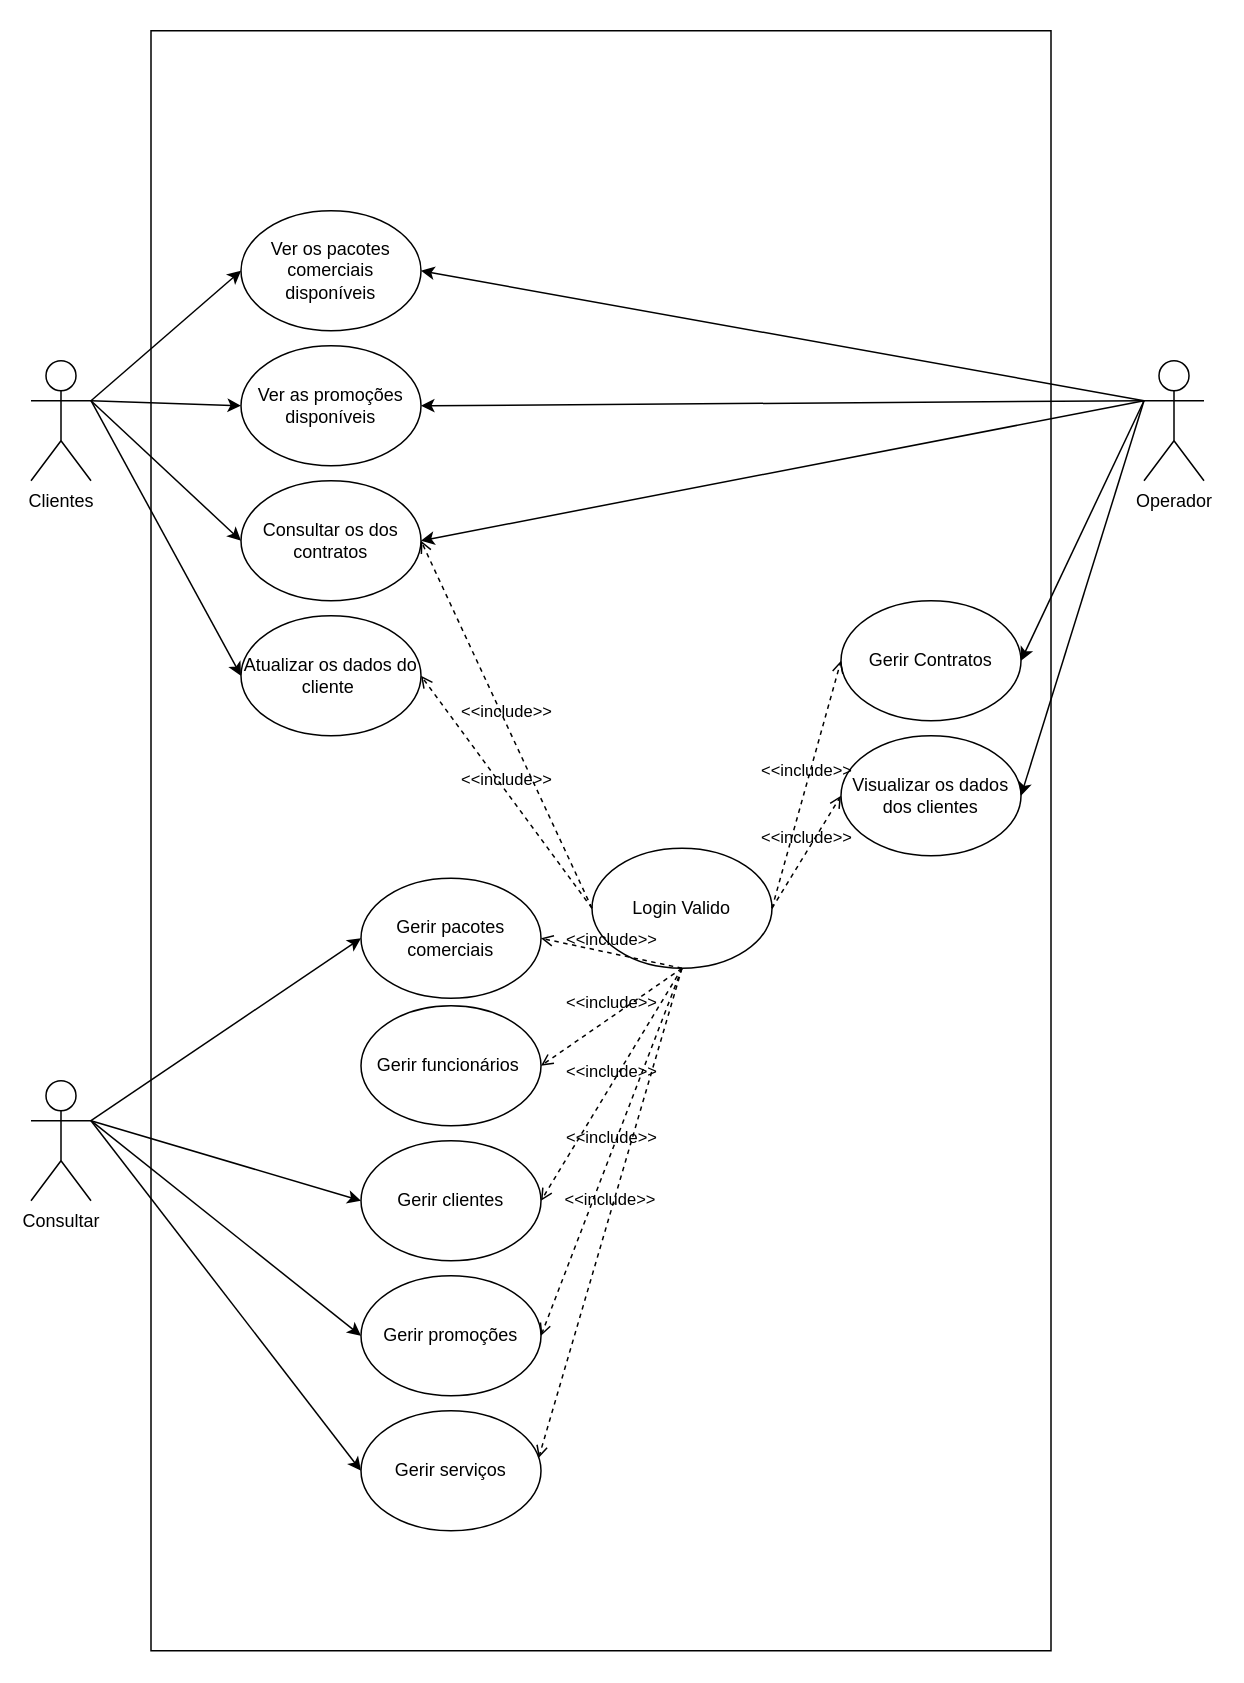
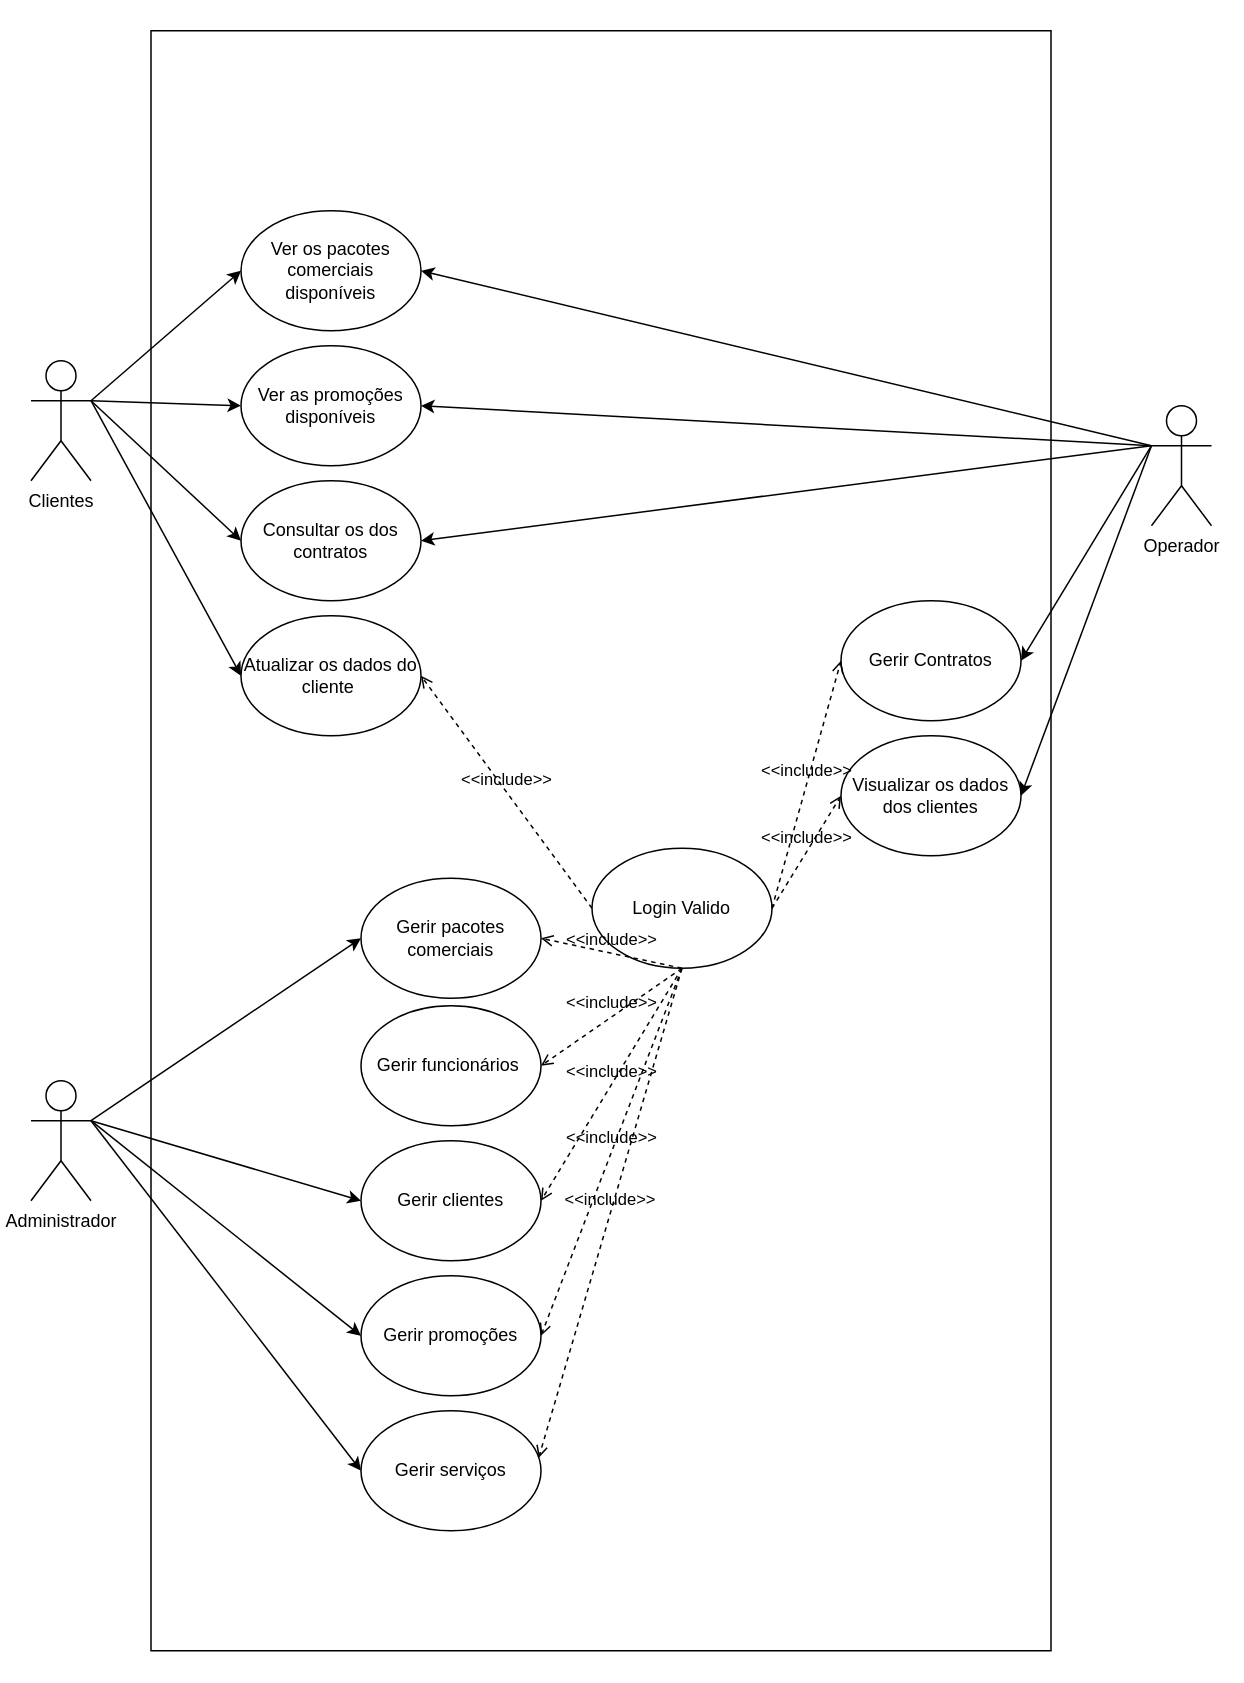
node "Operador": moved (1174, 421) -> (1181, 466)
edge "Login Valido" -> "Consultar os dos contratos": removed, label "<<include>>"
node "Consultar": label "Consultar" -> "Administrador"
